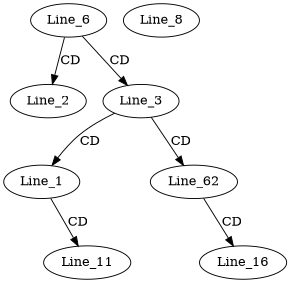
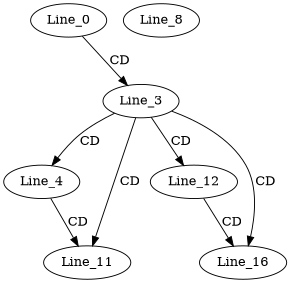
node "Line_6": label "Line_6" -> "Line_0"
node "Line_2": removed
edge "Line_3" -> "Line_16": added, label "CD"
edge "Line_3" -> "Line_11": added, label "CD"
node "Line_1": label "Line_1" -> "Line_4"
node "Line_62": label "Line_62" -> "Line_12"
